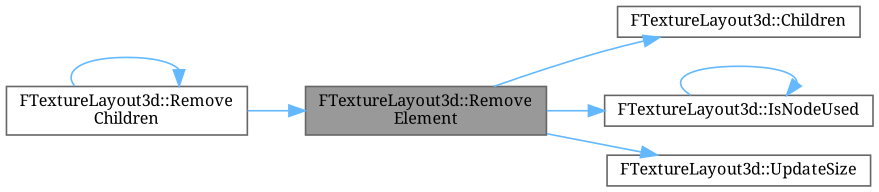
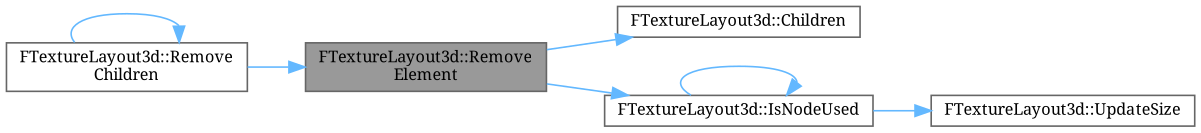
edge "FTextureLayout3d::Remove Element" -> "FTextureLayout3d::UpdateSize": now "FTextureLayout3d::IsNodeUsed" -> "FTextureLayout3d::UpdateSize"
